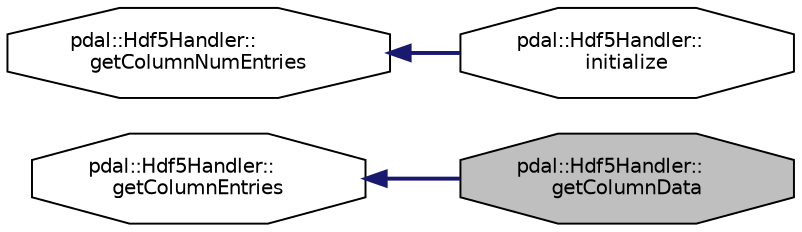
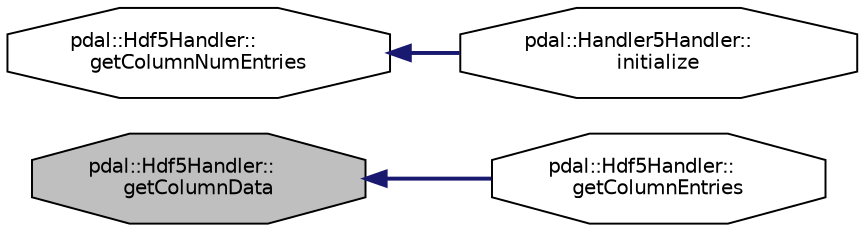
node "pdal::Hdf5Handler:: initialize": label "pdal::Hdf5Handler:: initialize" -> "pdal::Handler5Handler:: initialize"
edge "pdal::Hdf5Handler:: getColumnData" -> "pdal::Hdf5Handler:: getColumnEntries": reversed
